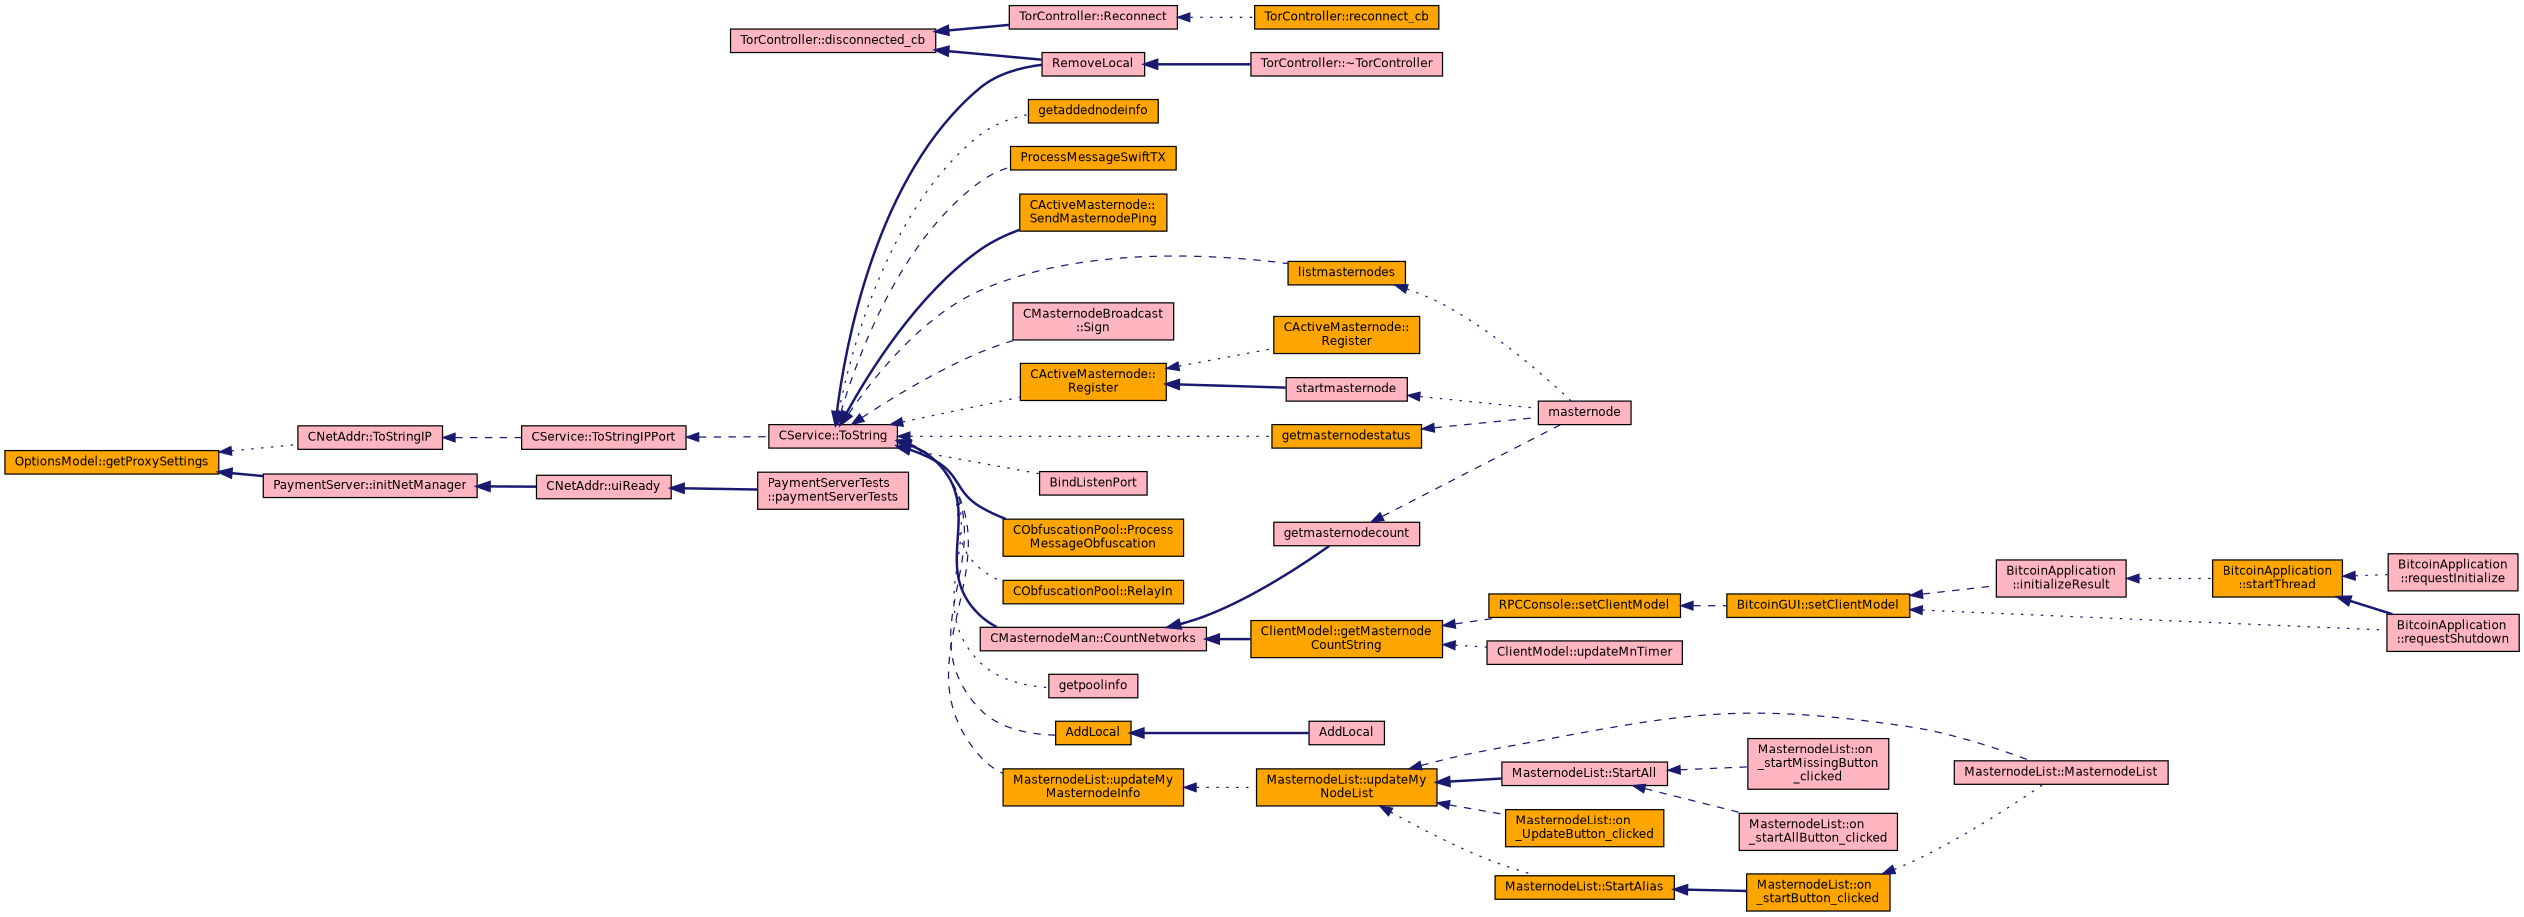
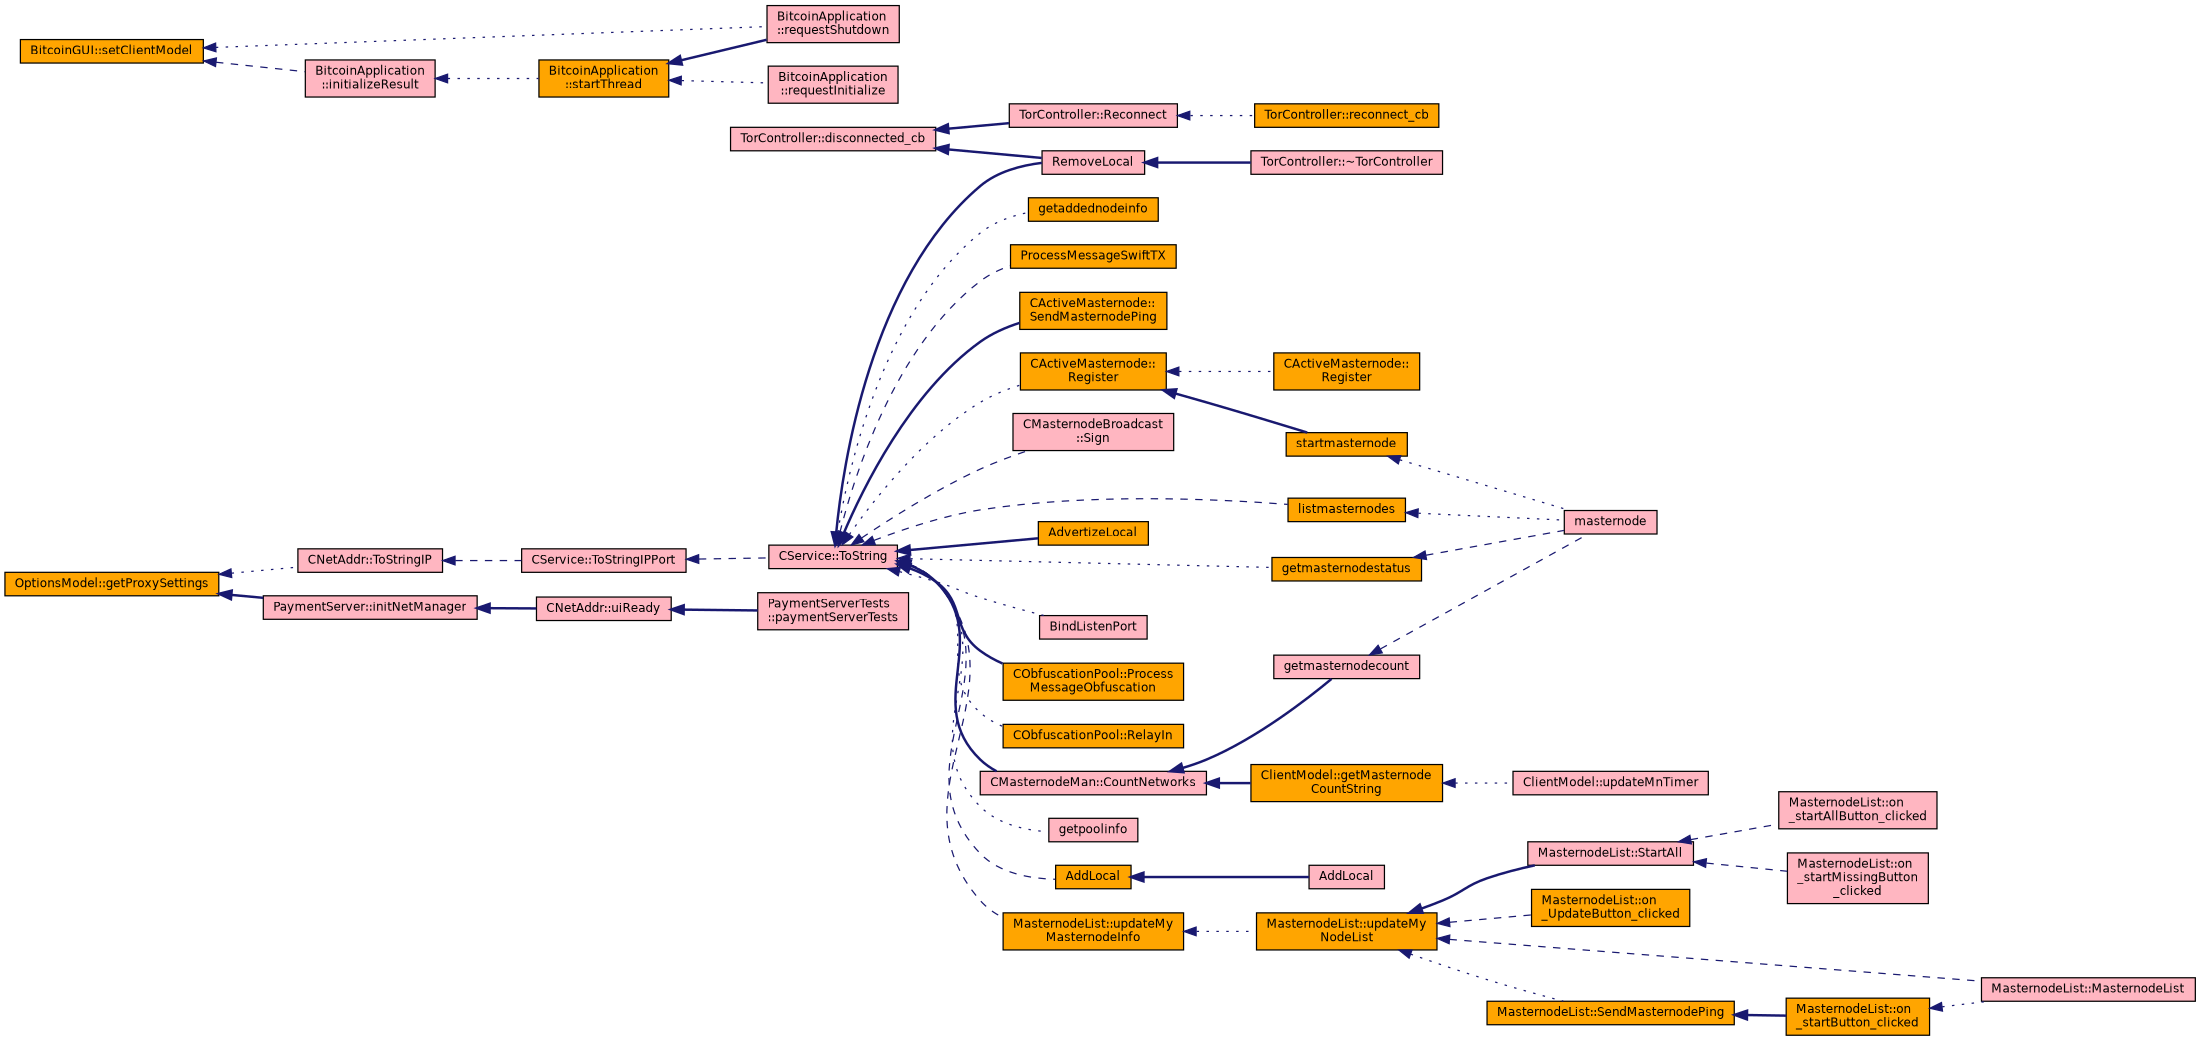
node "startmasternode": fillcolor lightpink -> orange
node "AdvertizeLocal": added
node "RPCConsole::setClientModel": removed
node "MasternodeList::StartAlias": label "MasternodeList::StartAlias" -> "MasternodeList::SendMasternodePing"
